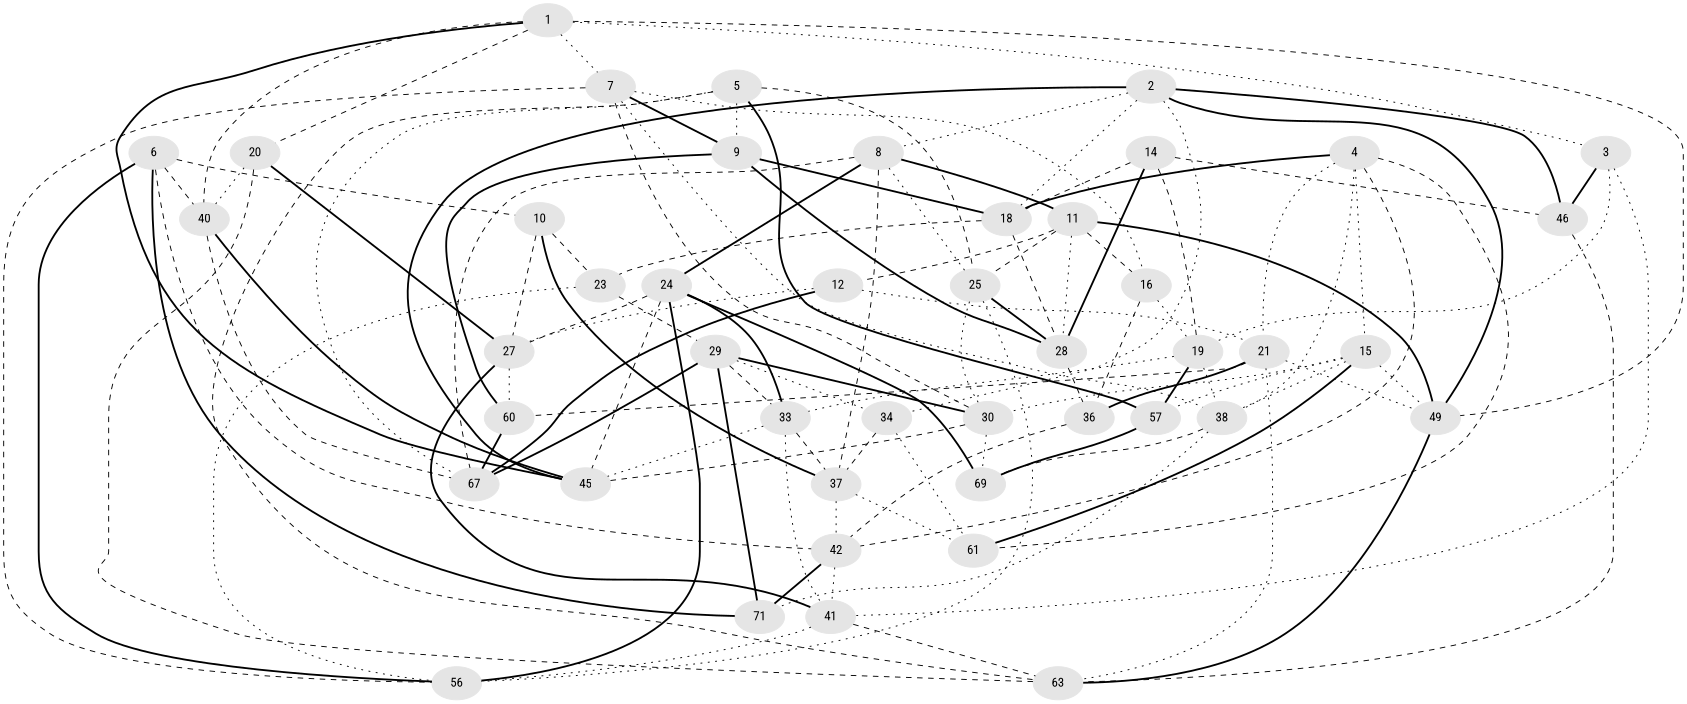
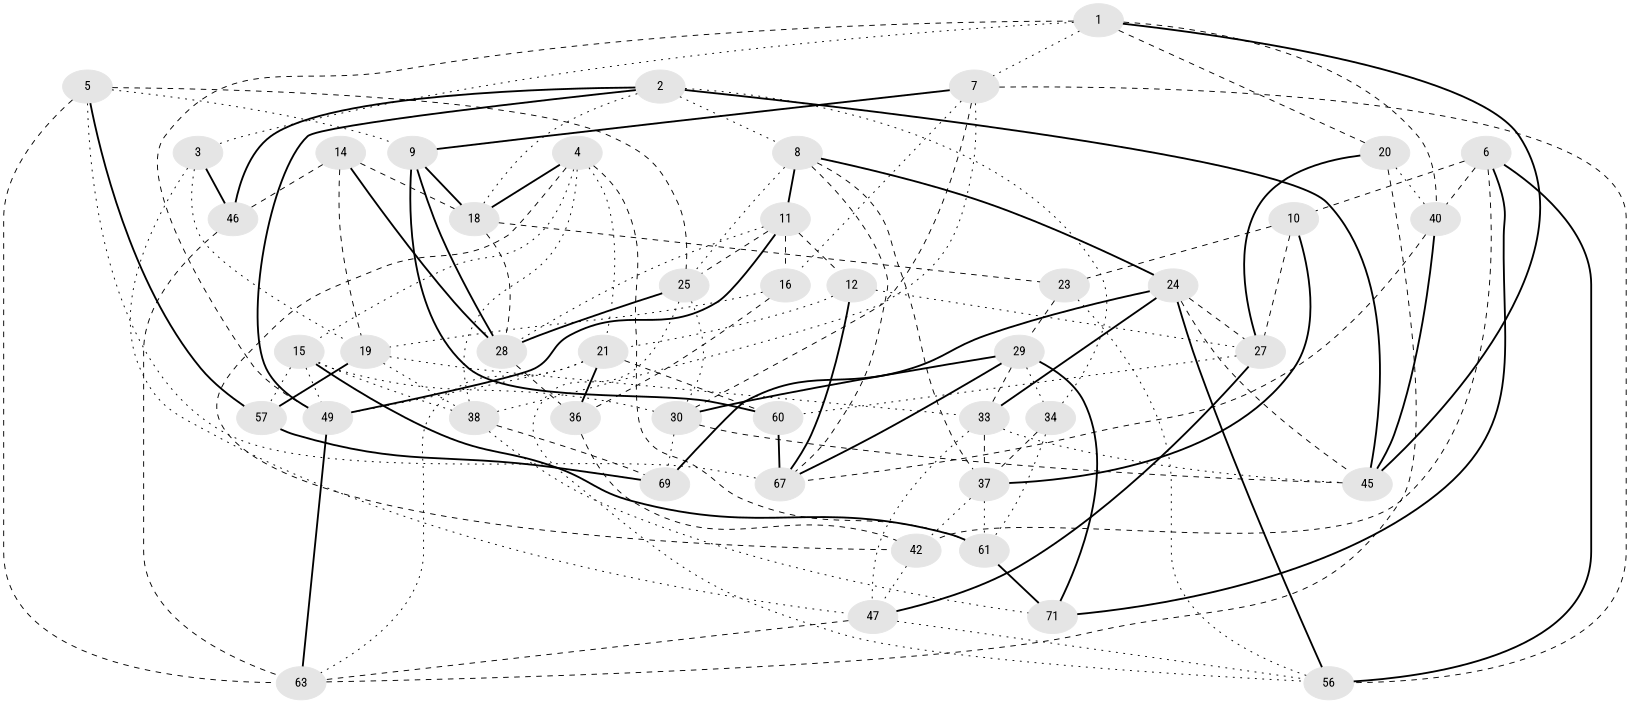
edge "42" -- "71": now "61" -- "71"
node "41": label "41" -> "47"
